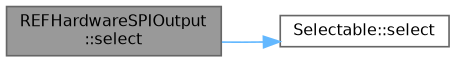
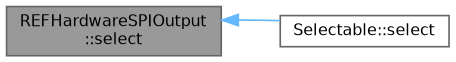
edge "REFHardwareSPIOutput ::select" -> "Selectable::select": reversed
